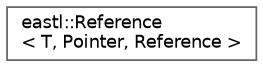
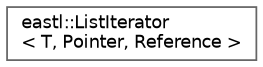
node "eastl::Reference < T, Pointer, Reference >": label "eastl::Reference < T, Pointer, Reference >" -> "eastl::ListIterator < T, Pointer, Reference >"
